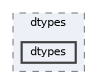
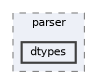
cluster "dtypes": label "dtypes" -> "parser"
